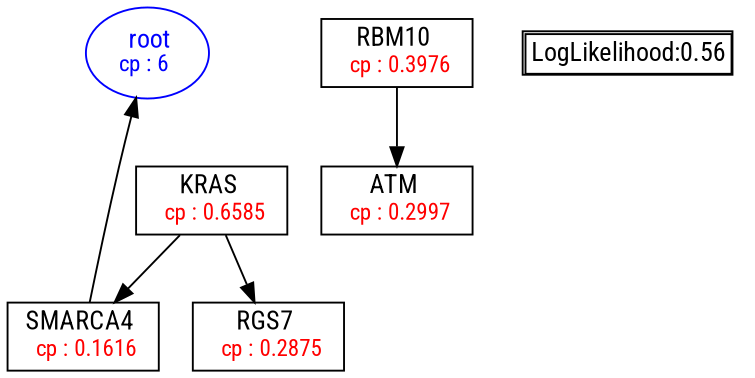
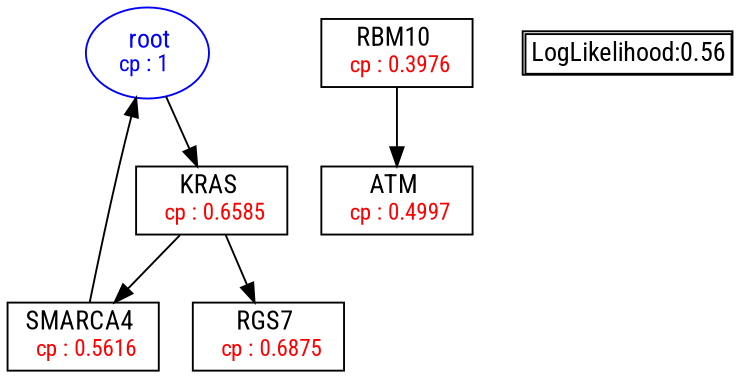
node "root": text "cp : 6" -> "cp : 1"
edge "root" -> "KRAS": added
node "ATM": text "cp : 0.2997" -> "cp : 0.4997"
node "SMARCA4": text "cp : 0.1616" -> "cp : 0.5616"
node "RGS7": text "cp : 0.2875" -> "cp : 0.6875"
